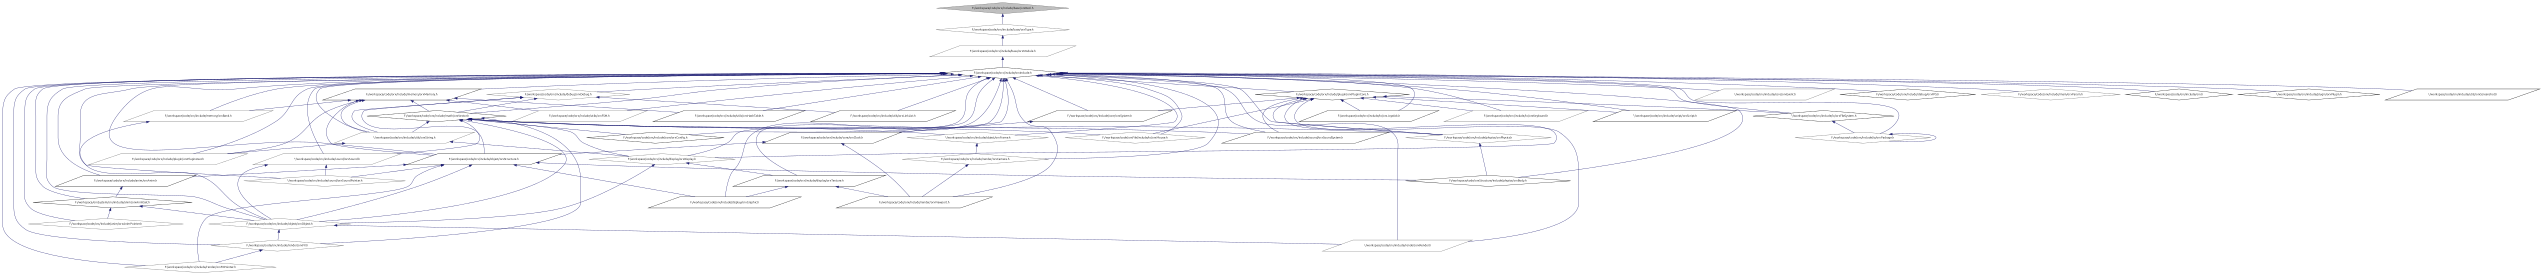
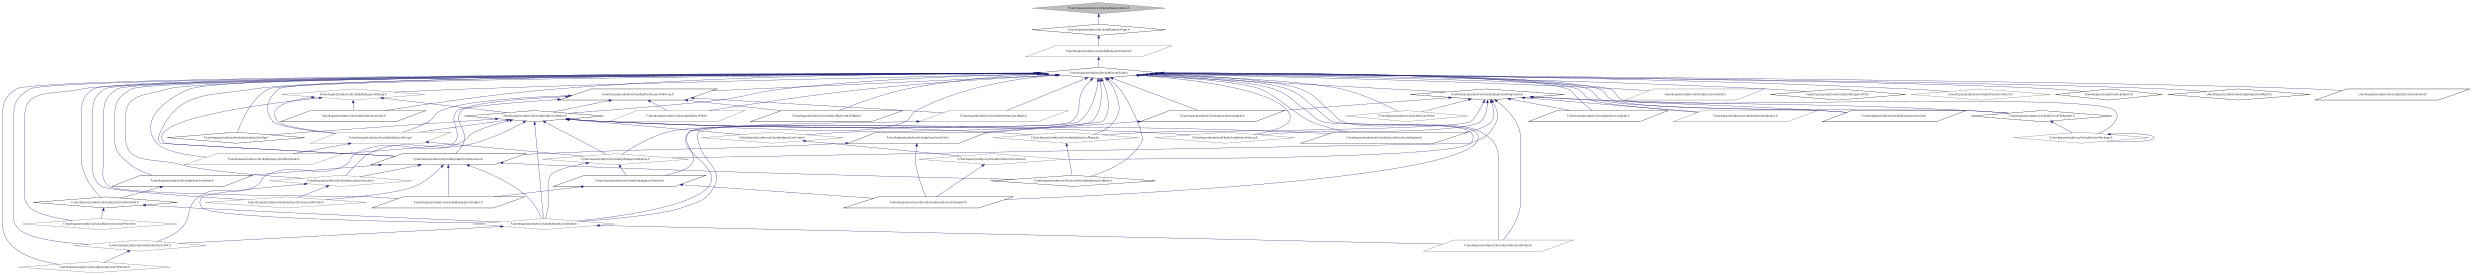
node "F:/workspace/code/orx/include/base/orxType.h": color gray40 -> black
node "F:/workspace/code/orx/include/io/orxFile.h": added
node "F:/workspace/code/orx/include/sound/orxSound.h": shape parallelogram -> diamond
edge "F:/workspace/code/orx/include/render/orxFXPointer.h" -> "F:/workspace/code/orx/include/object/orxStructure.h": now "F:/workspace/code/orx/include/sound/orxSound.h" -> "F:/workspace/code/orx/include/object/orxStructure.h"
node "F:/workspace/orxSystem/orx/include/anim/orxAnimSet.h": label "F:/workspace/orxSystem/orx/include/anim/orxAnimSet.h" -> "F:/workspace/code/orx/include/anim/orxAnimSet.h"
node "F:/workspace/code/orx/include/render/orxViewport.h": label "F:/workspace/code/orx/include/render/orxViewport.h" -> "F:/workspace/orxSound/orx/include/render/orxViewport.h"
